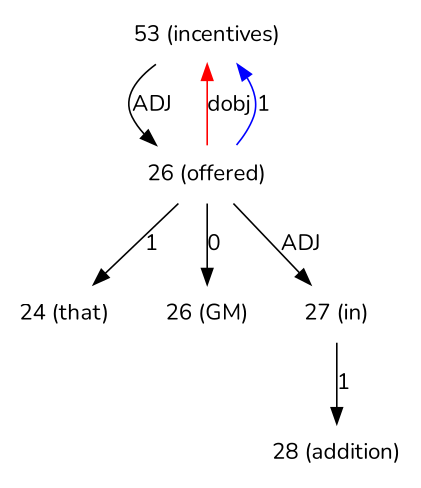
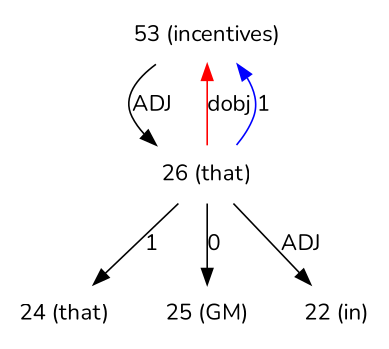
node "26 (offered)": label "26 (offered)" -> "26 (that)"
node "26 (GM)": label "26 (GM)" -> "25 (GM)"
node "27 (in)": label "27 (in)" -> "22 (in)"
node "28 (addition)": removed
